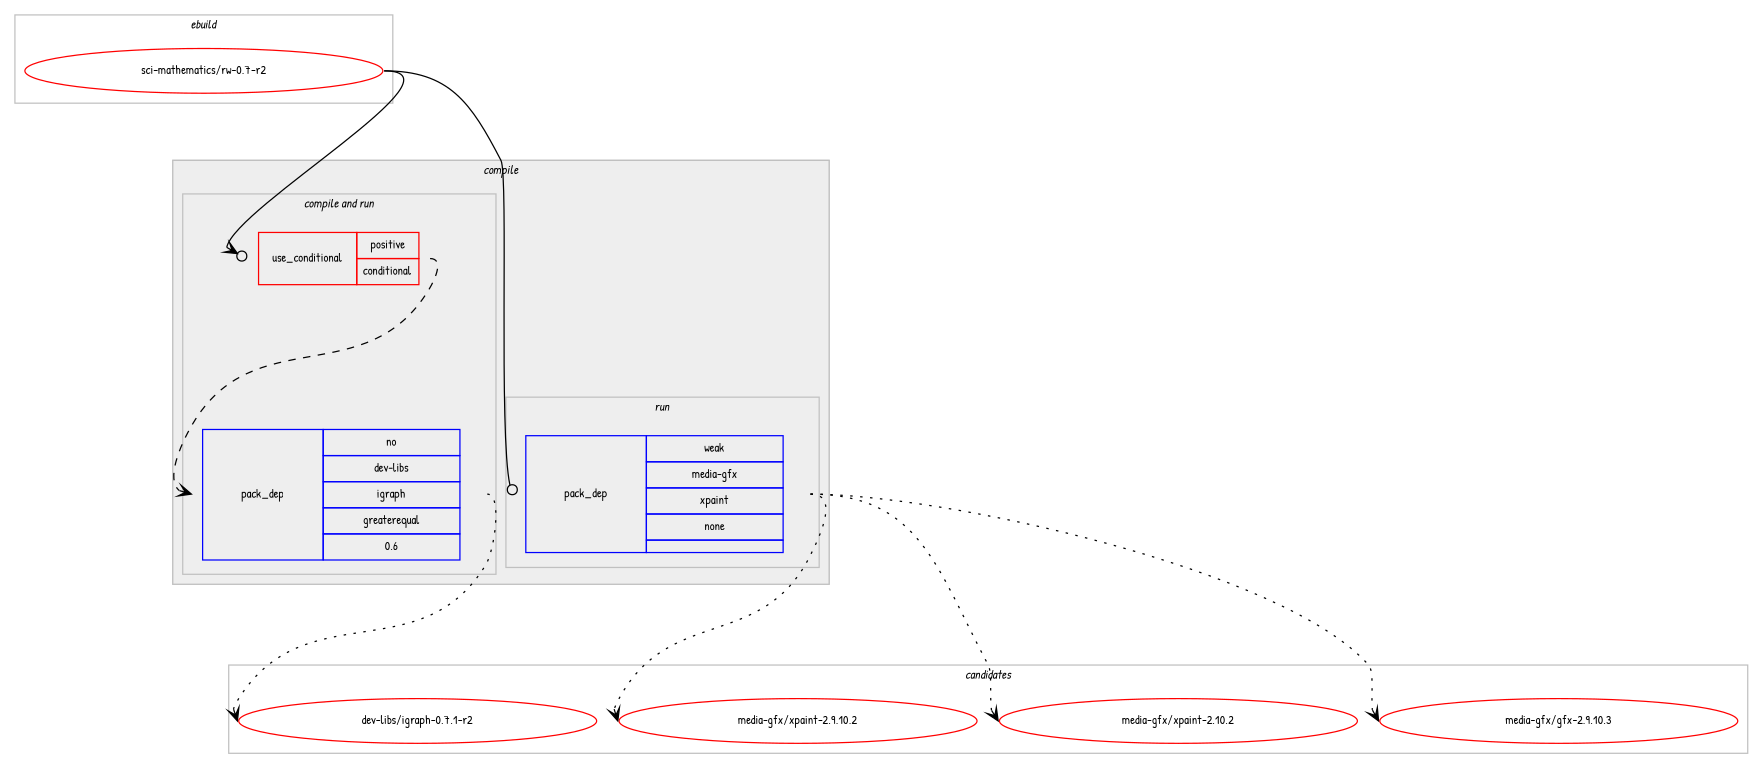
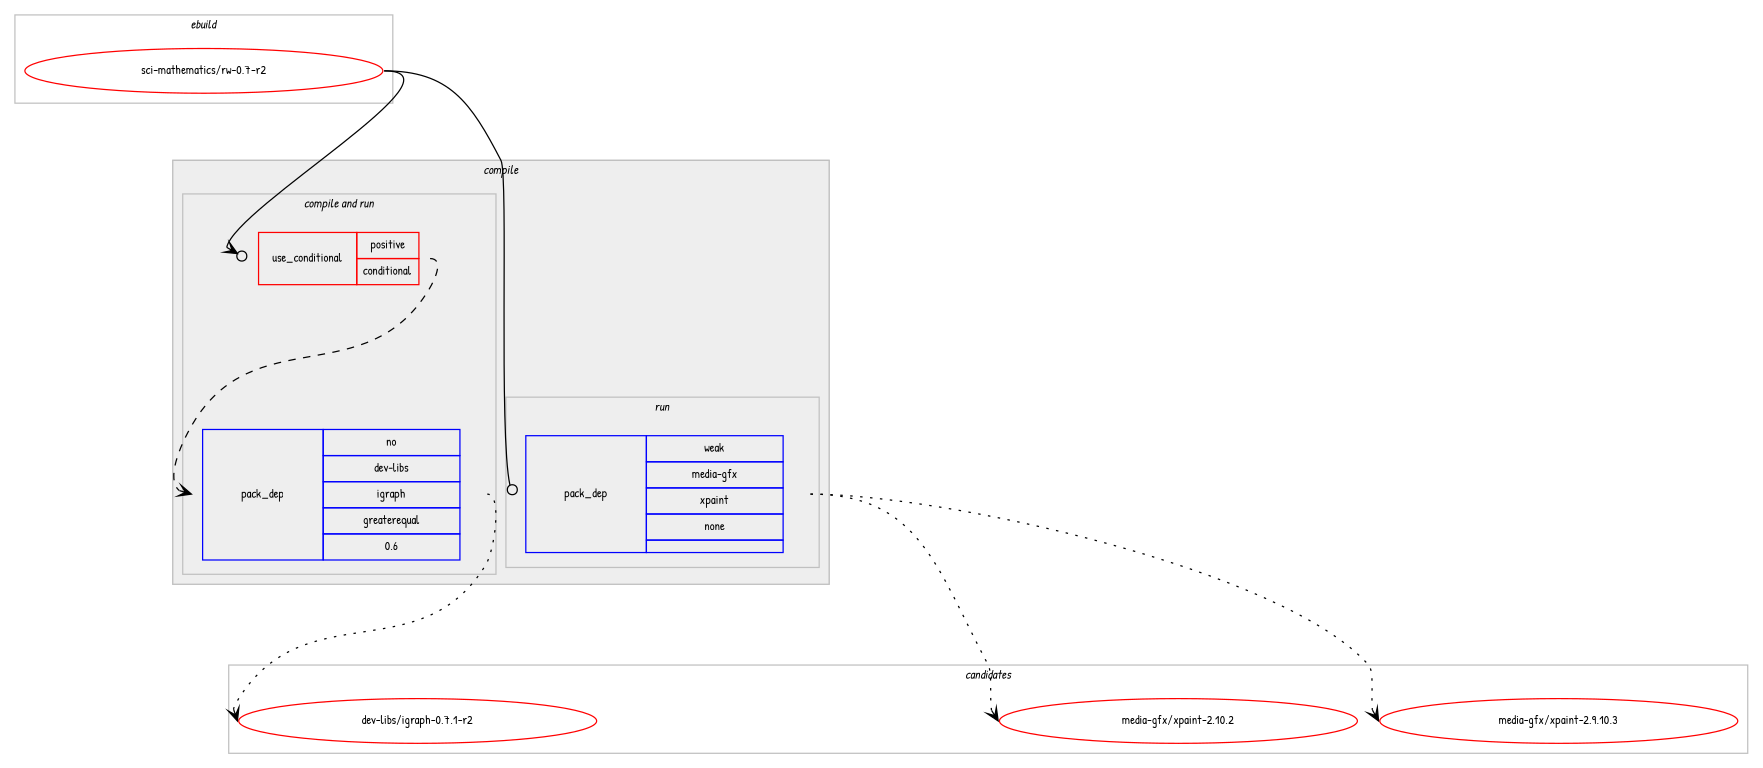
node "media-gfx/xpaint-2.9.10.2": removed
node "media-gfx/gfx-2.9.10.3": label "media-gfx/gfx-2.9.10.3" -> "media-gfx/xpaint-2.9.10.3"
